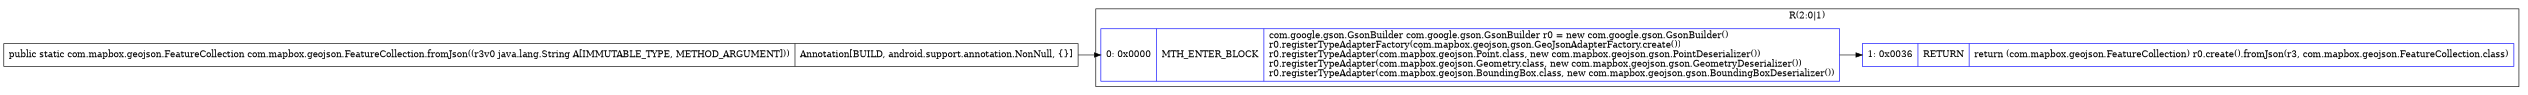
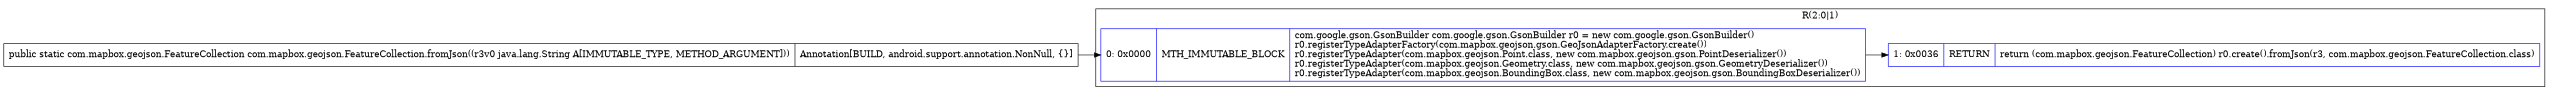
node "0: 0x0000": text "MTH_ENTER_BLOCK" -> "MTH_IMMUTABLE_BLOCK"
